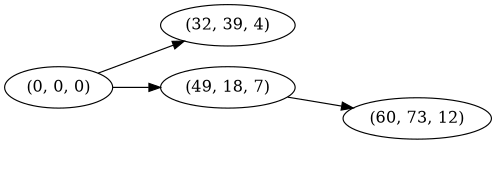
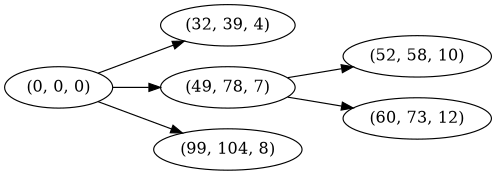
node "(52, 58, 10)": added
node "(49, 18, 7)": label "(49, 18, 7)" -> "(49, 78, 7)"
node "(99, 104, 8)": added
